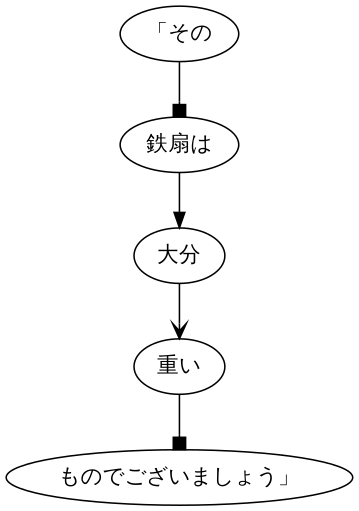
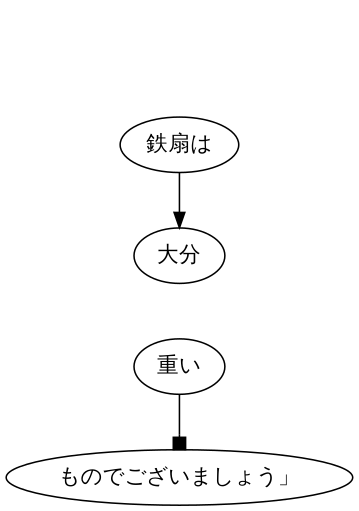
node "「その": removed
edge "大分" -> "重い": removed
